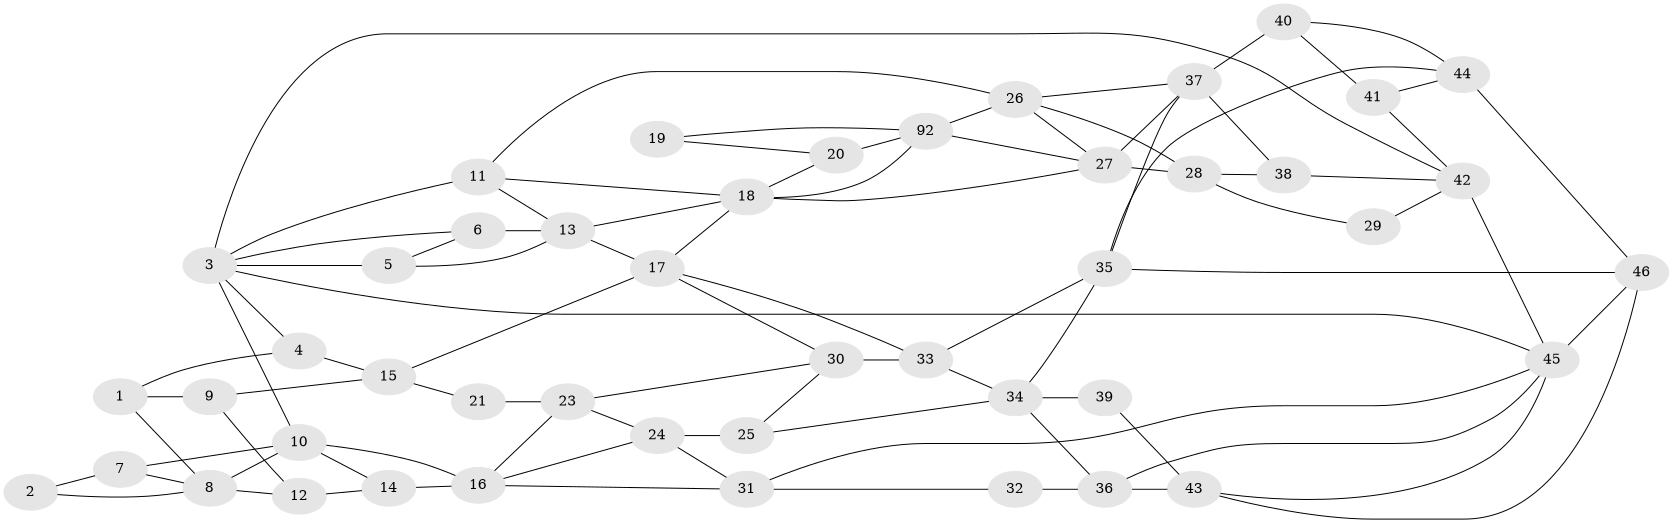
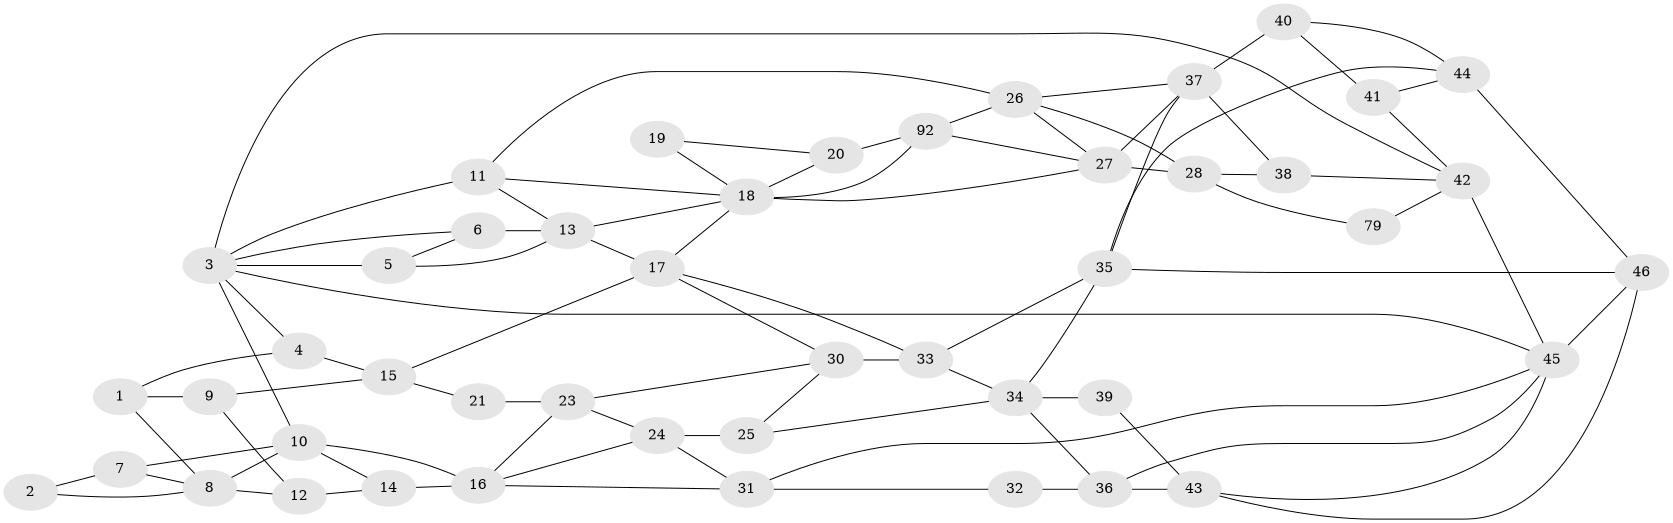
edge "92" -- "19": now "18" -- "19"
node "29": label "29" -> "79"
